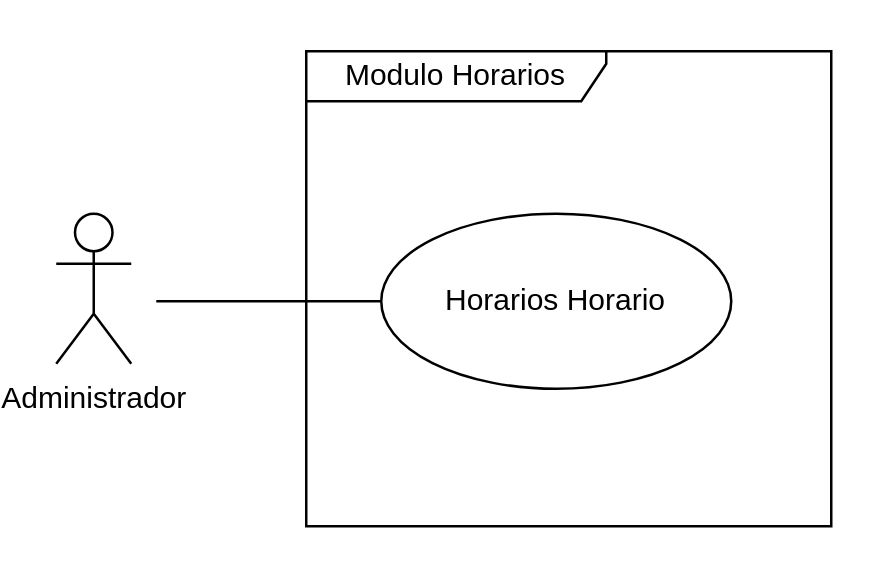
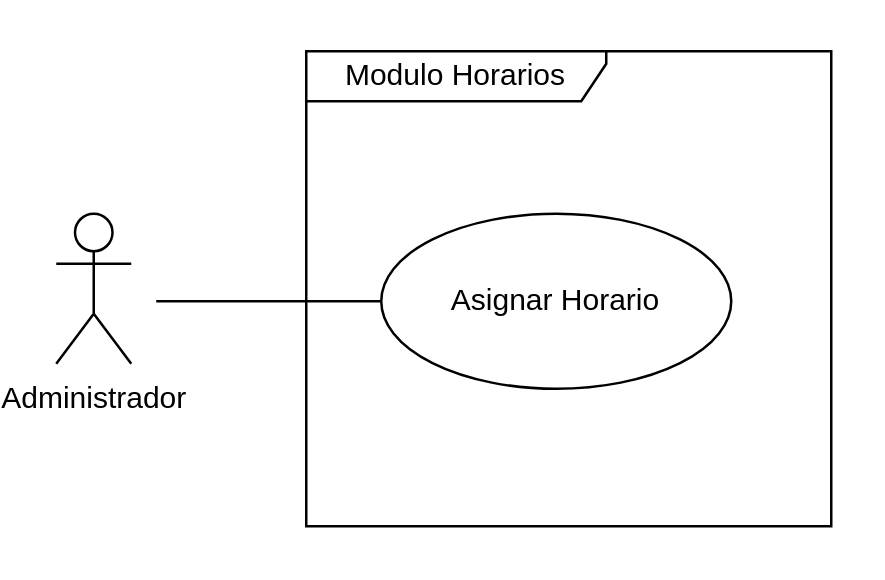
node "Horarios Horario": label "Horarios Horario" -> "Asignar Horario"
